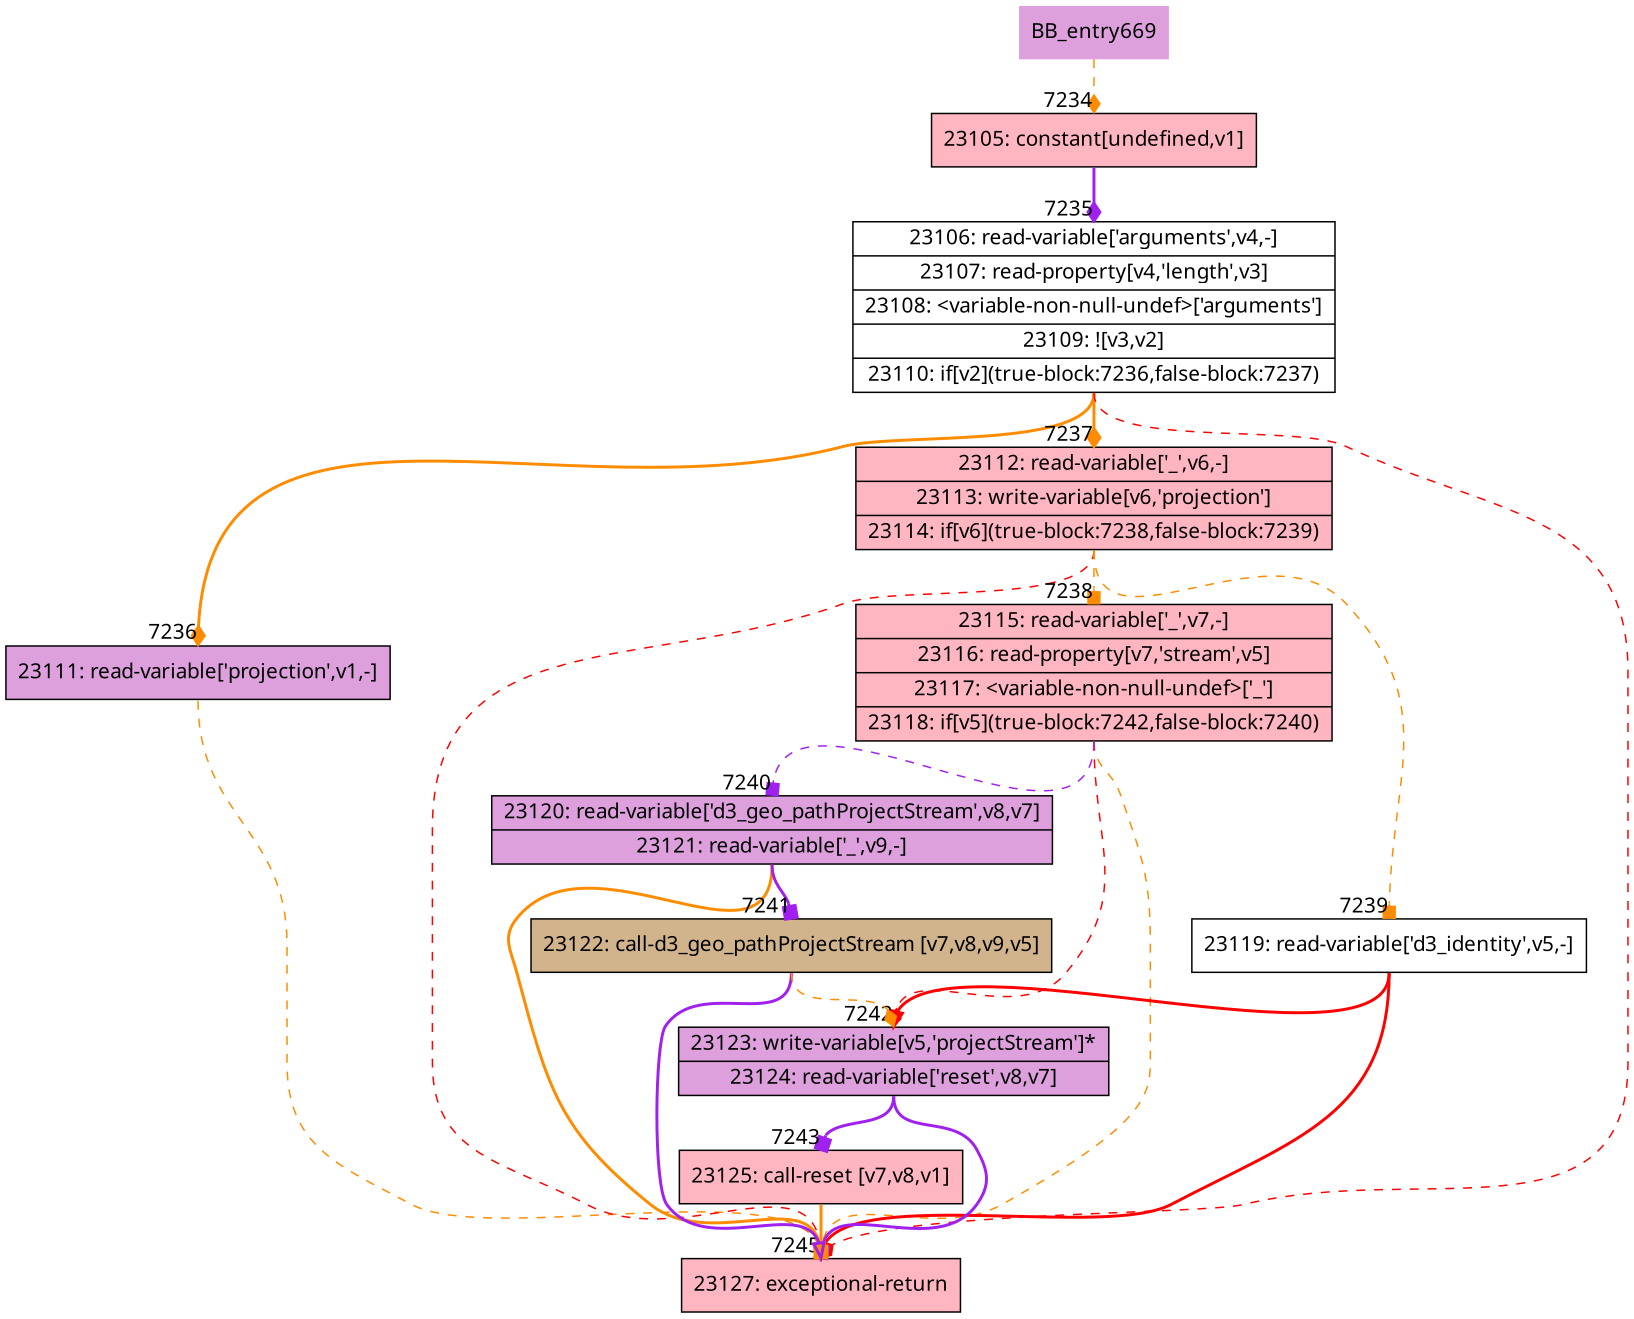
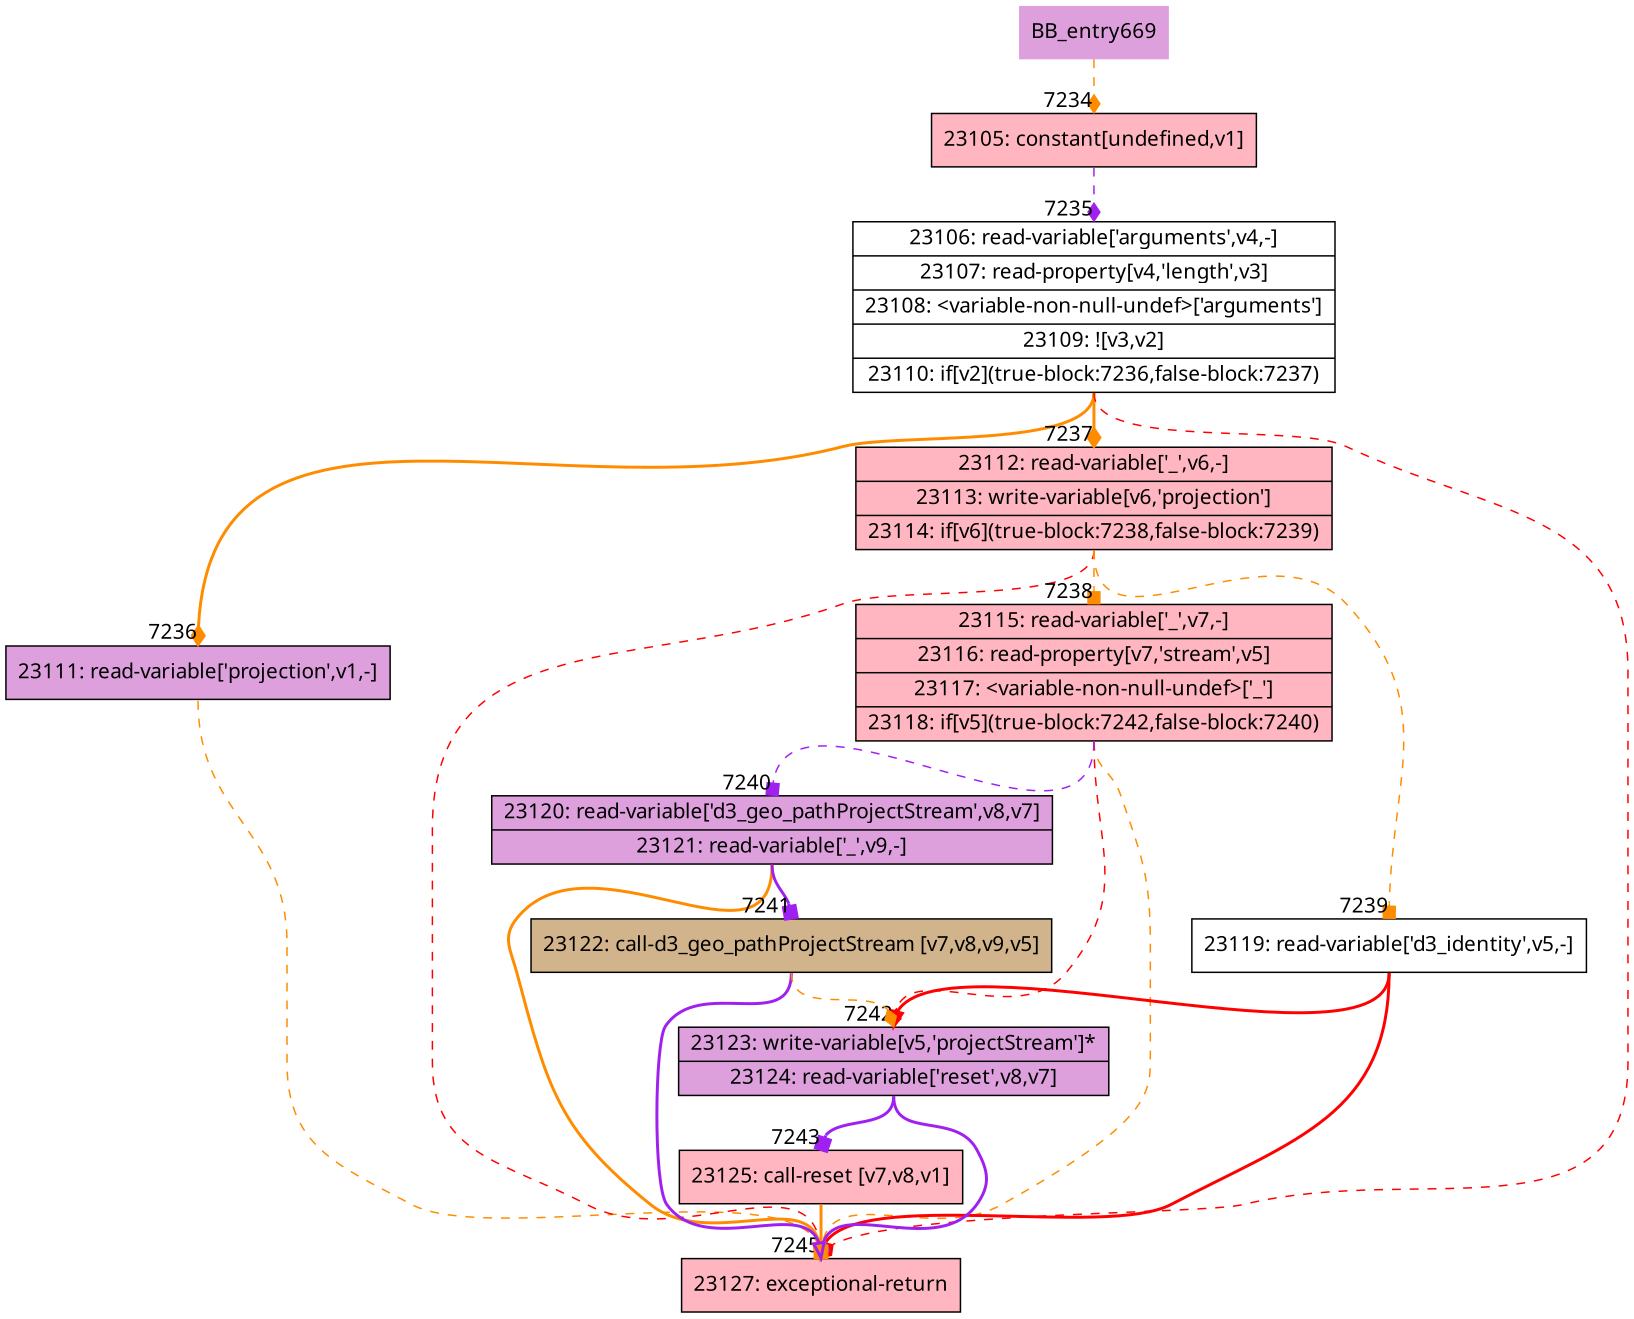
edge "23105: constant[undefined,v1]" -> "23106: read-variable['arguments',v4,-]": style bold -> dashed
edge "23123: write-variable[v5,'projectStream']*" -> "23127: exceptional-return": arrowhead box -> diamond
